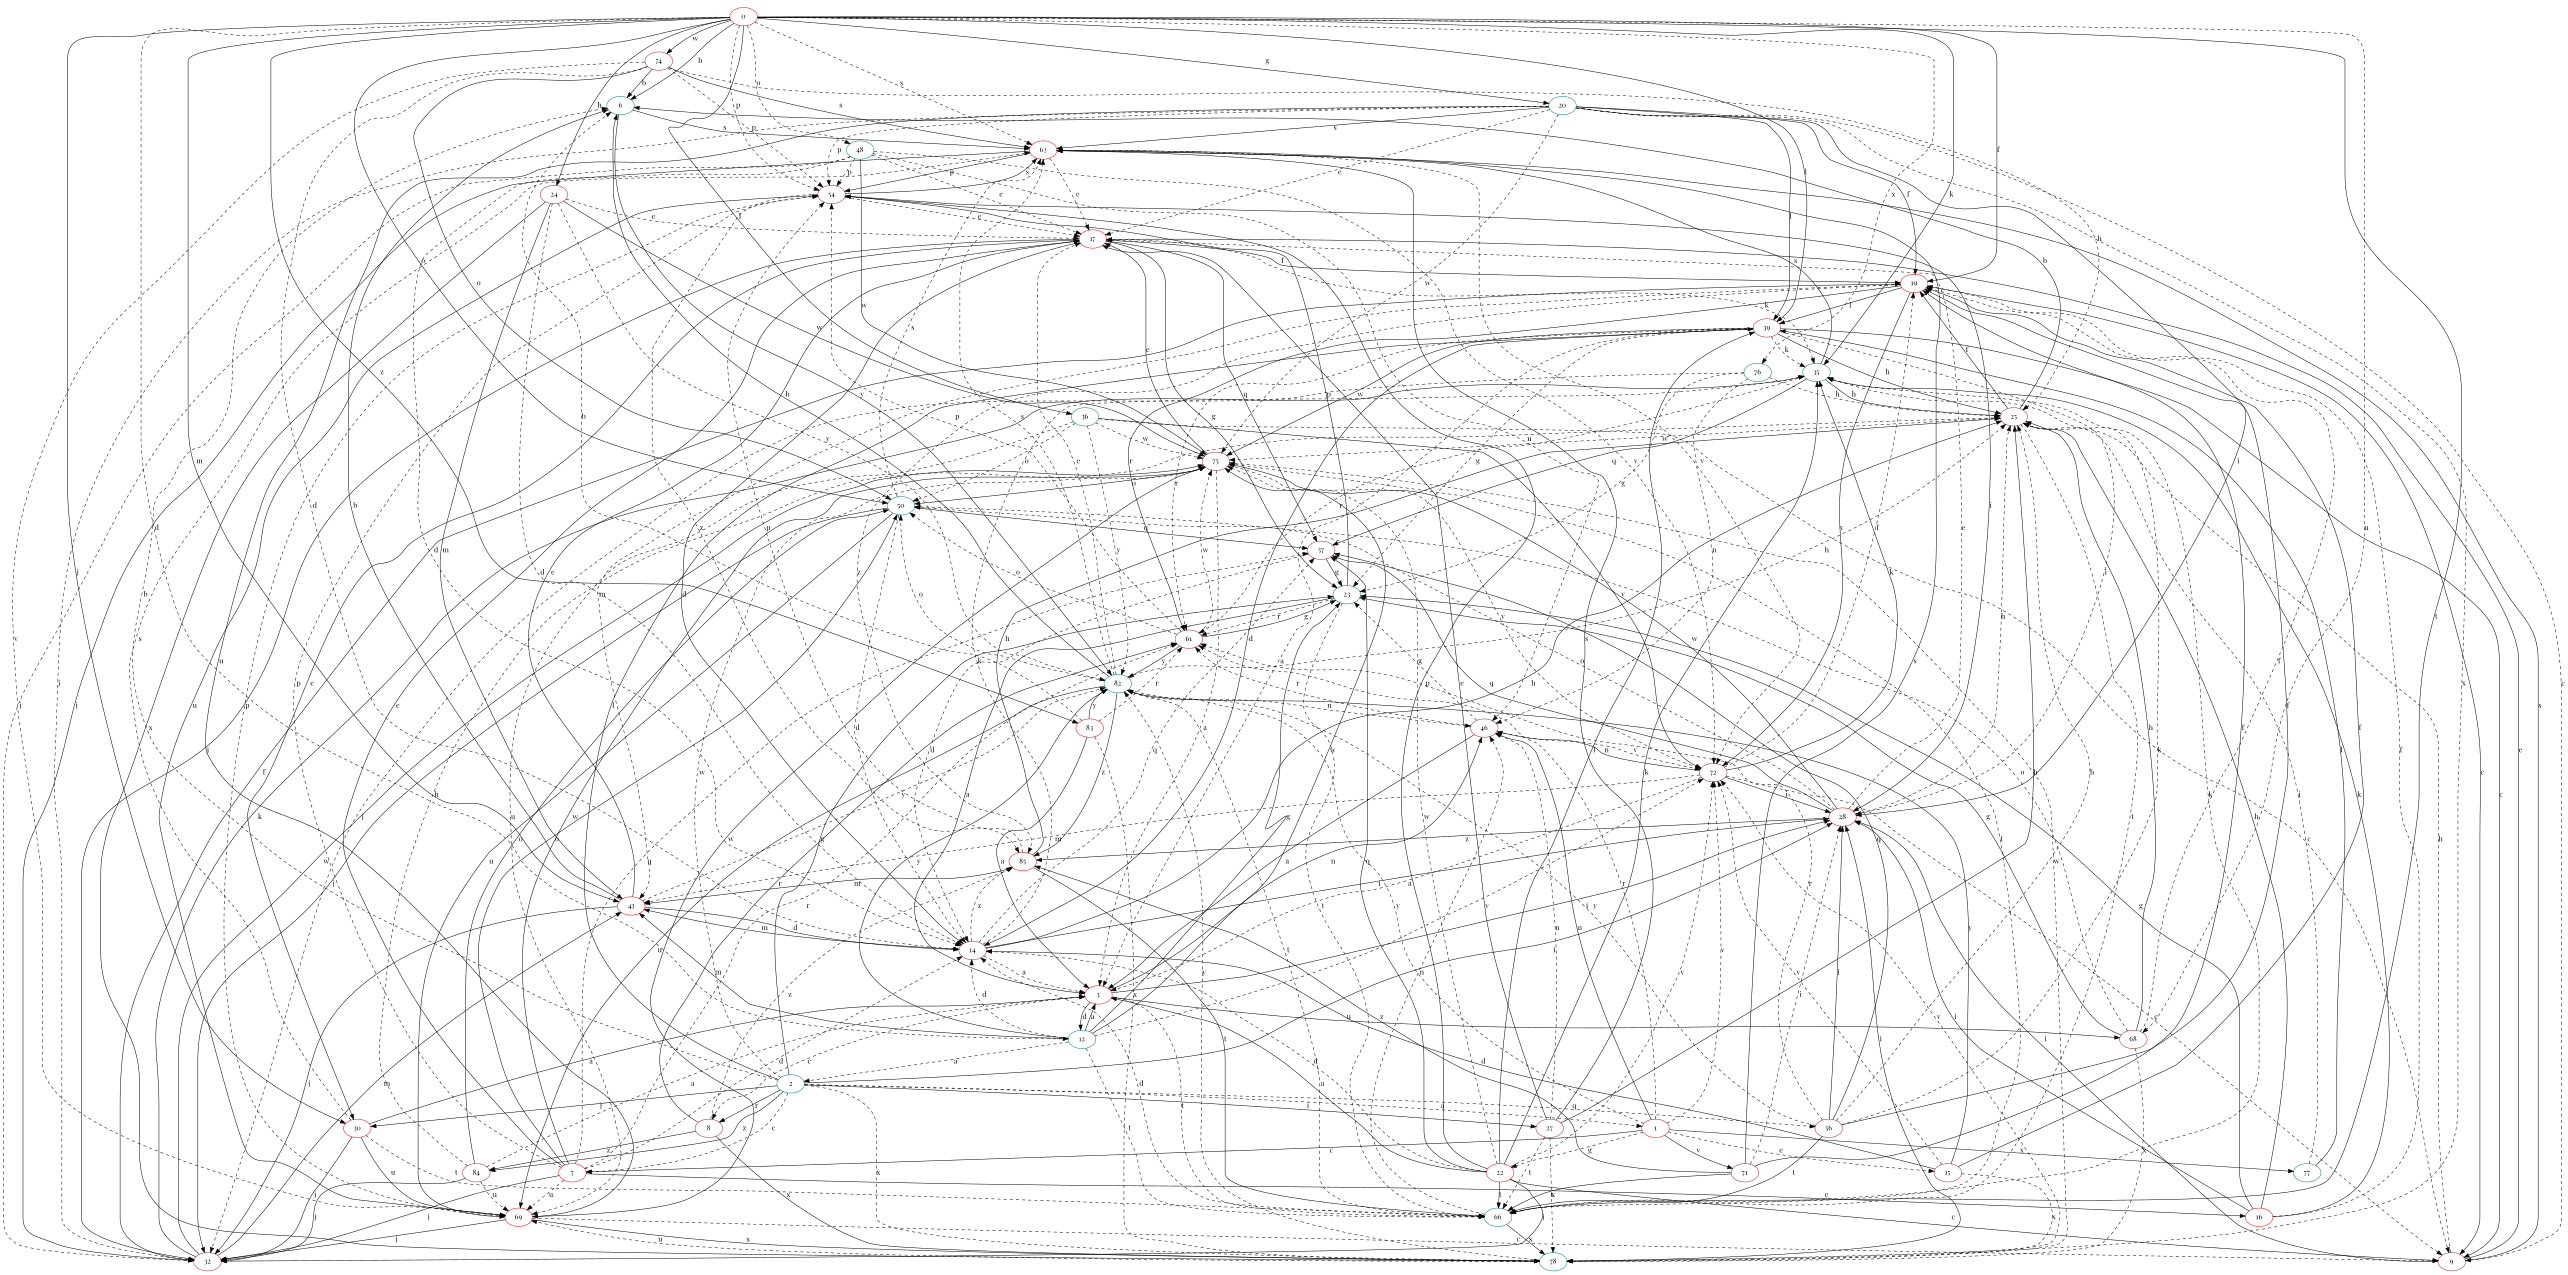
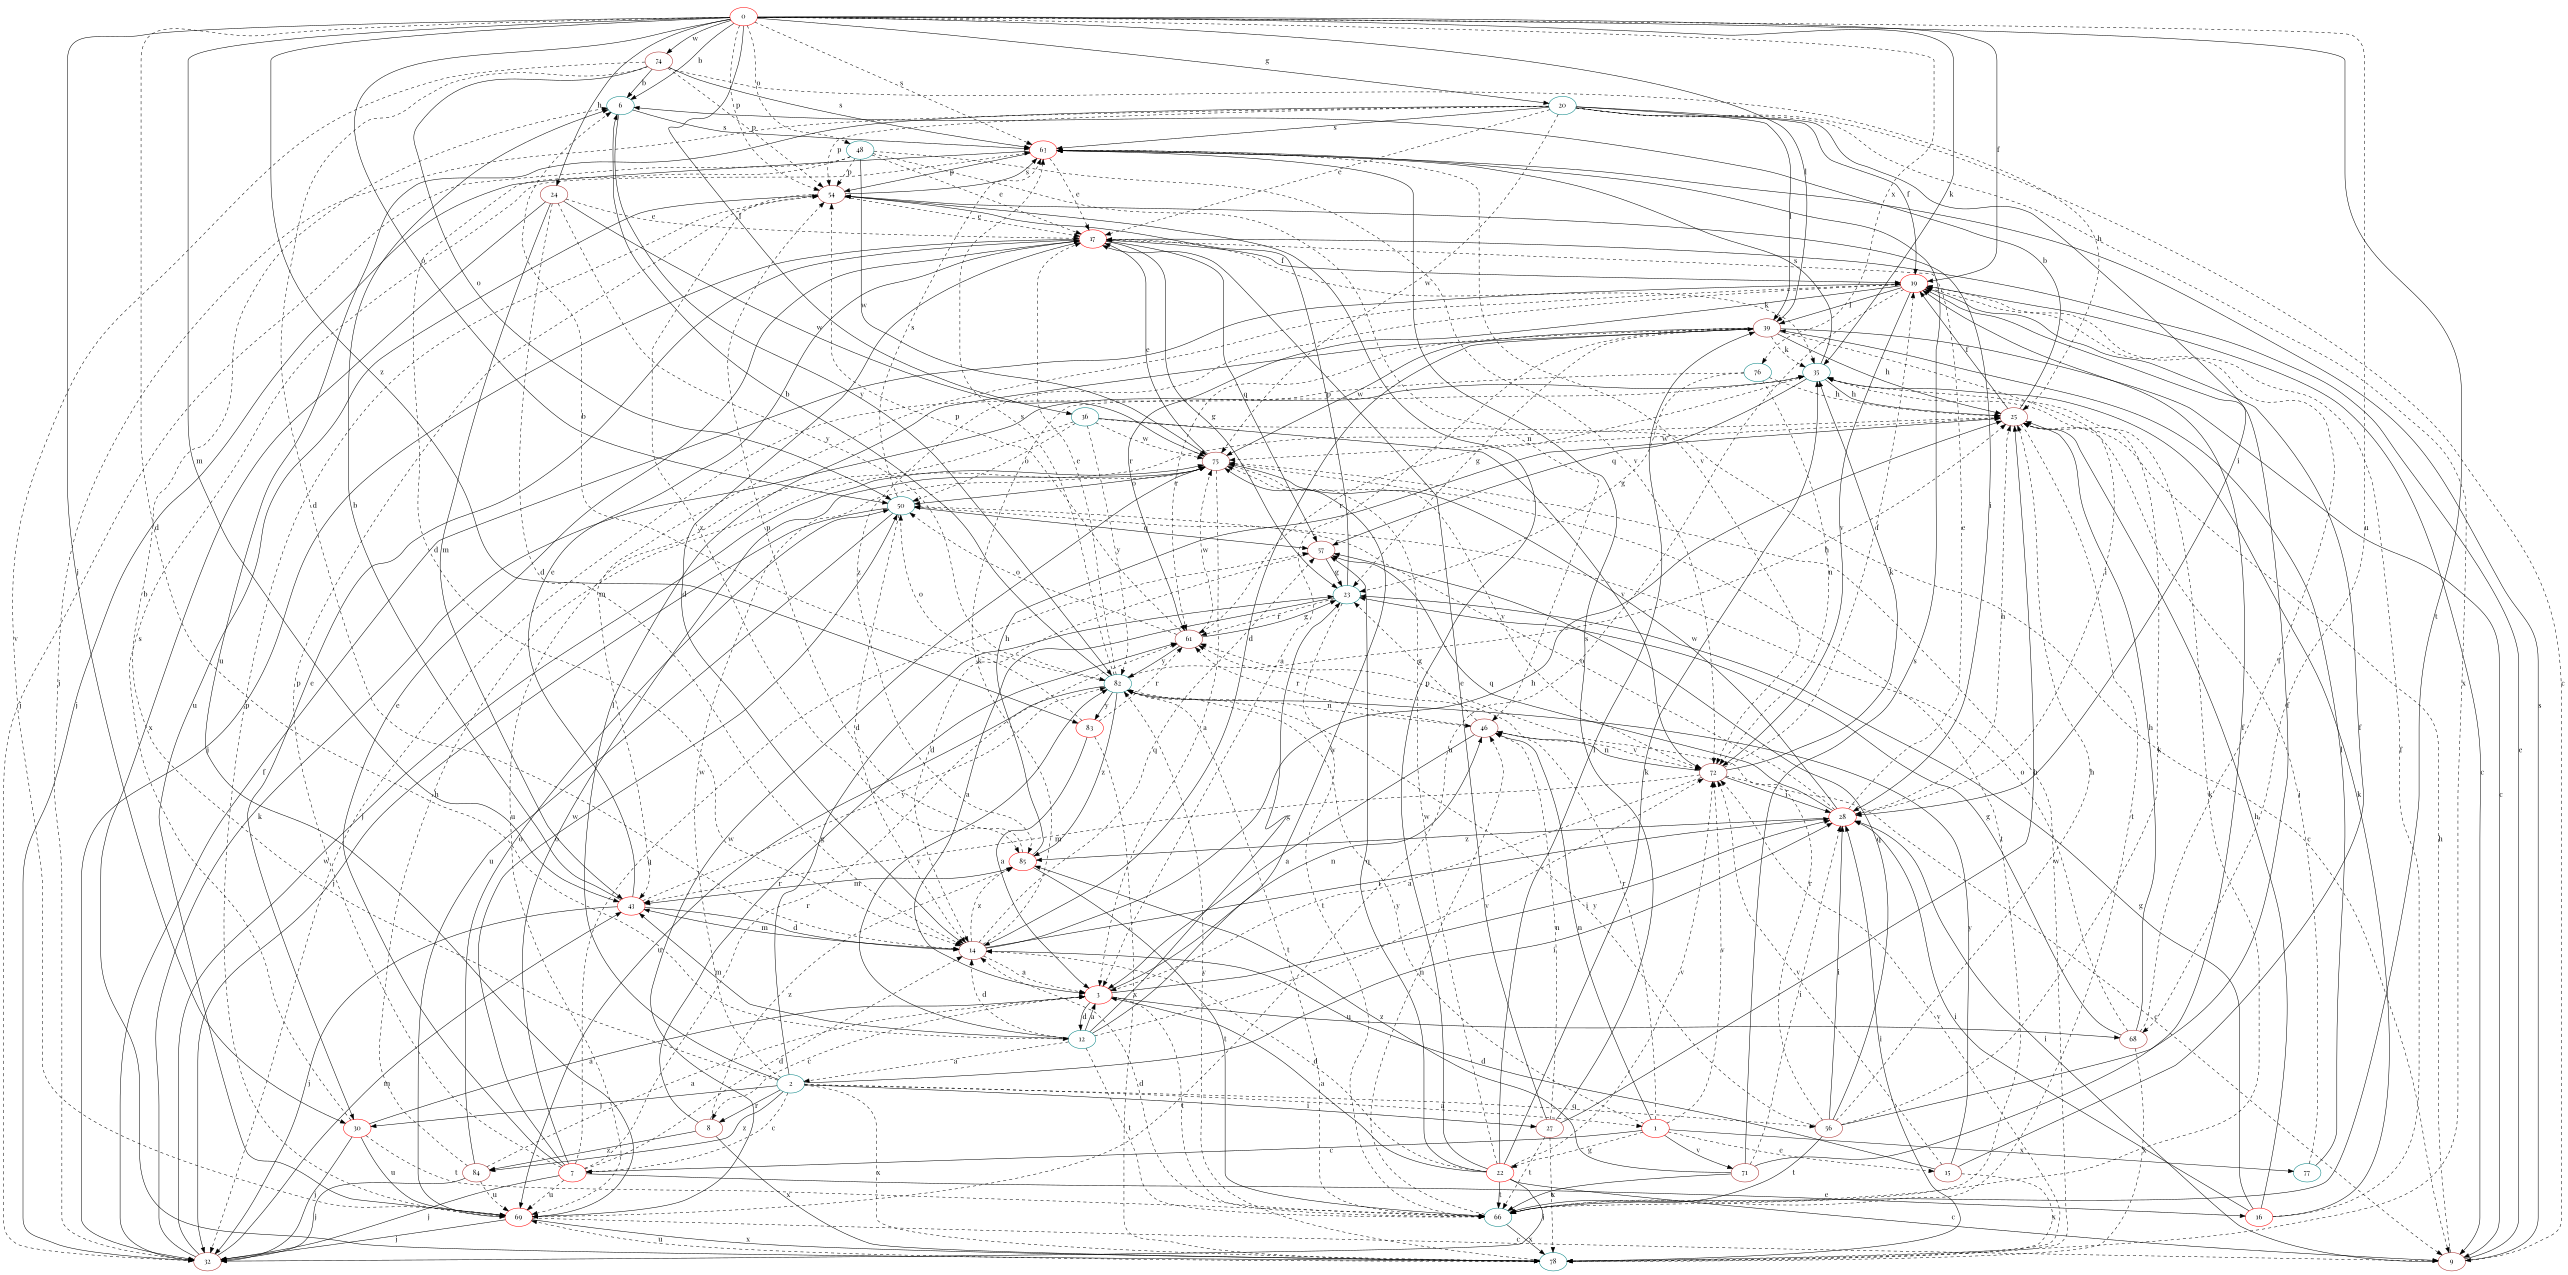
edge "76" -> "46": now "76" -> "72"
edge "83" -> "82": reversed
edge "19" -> "69": added, label "u"
